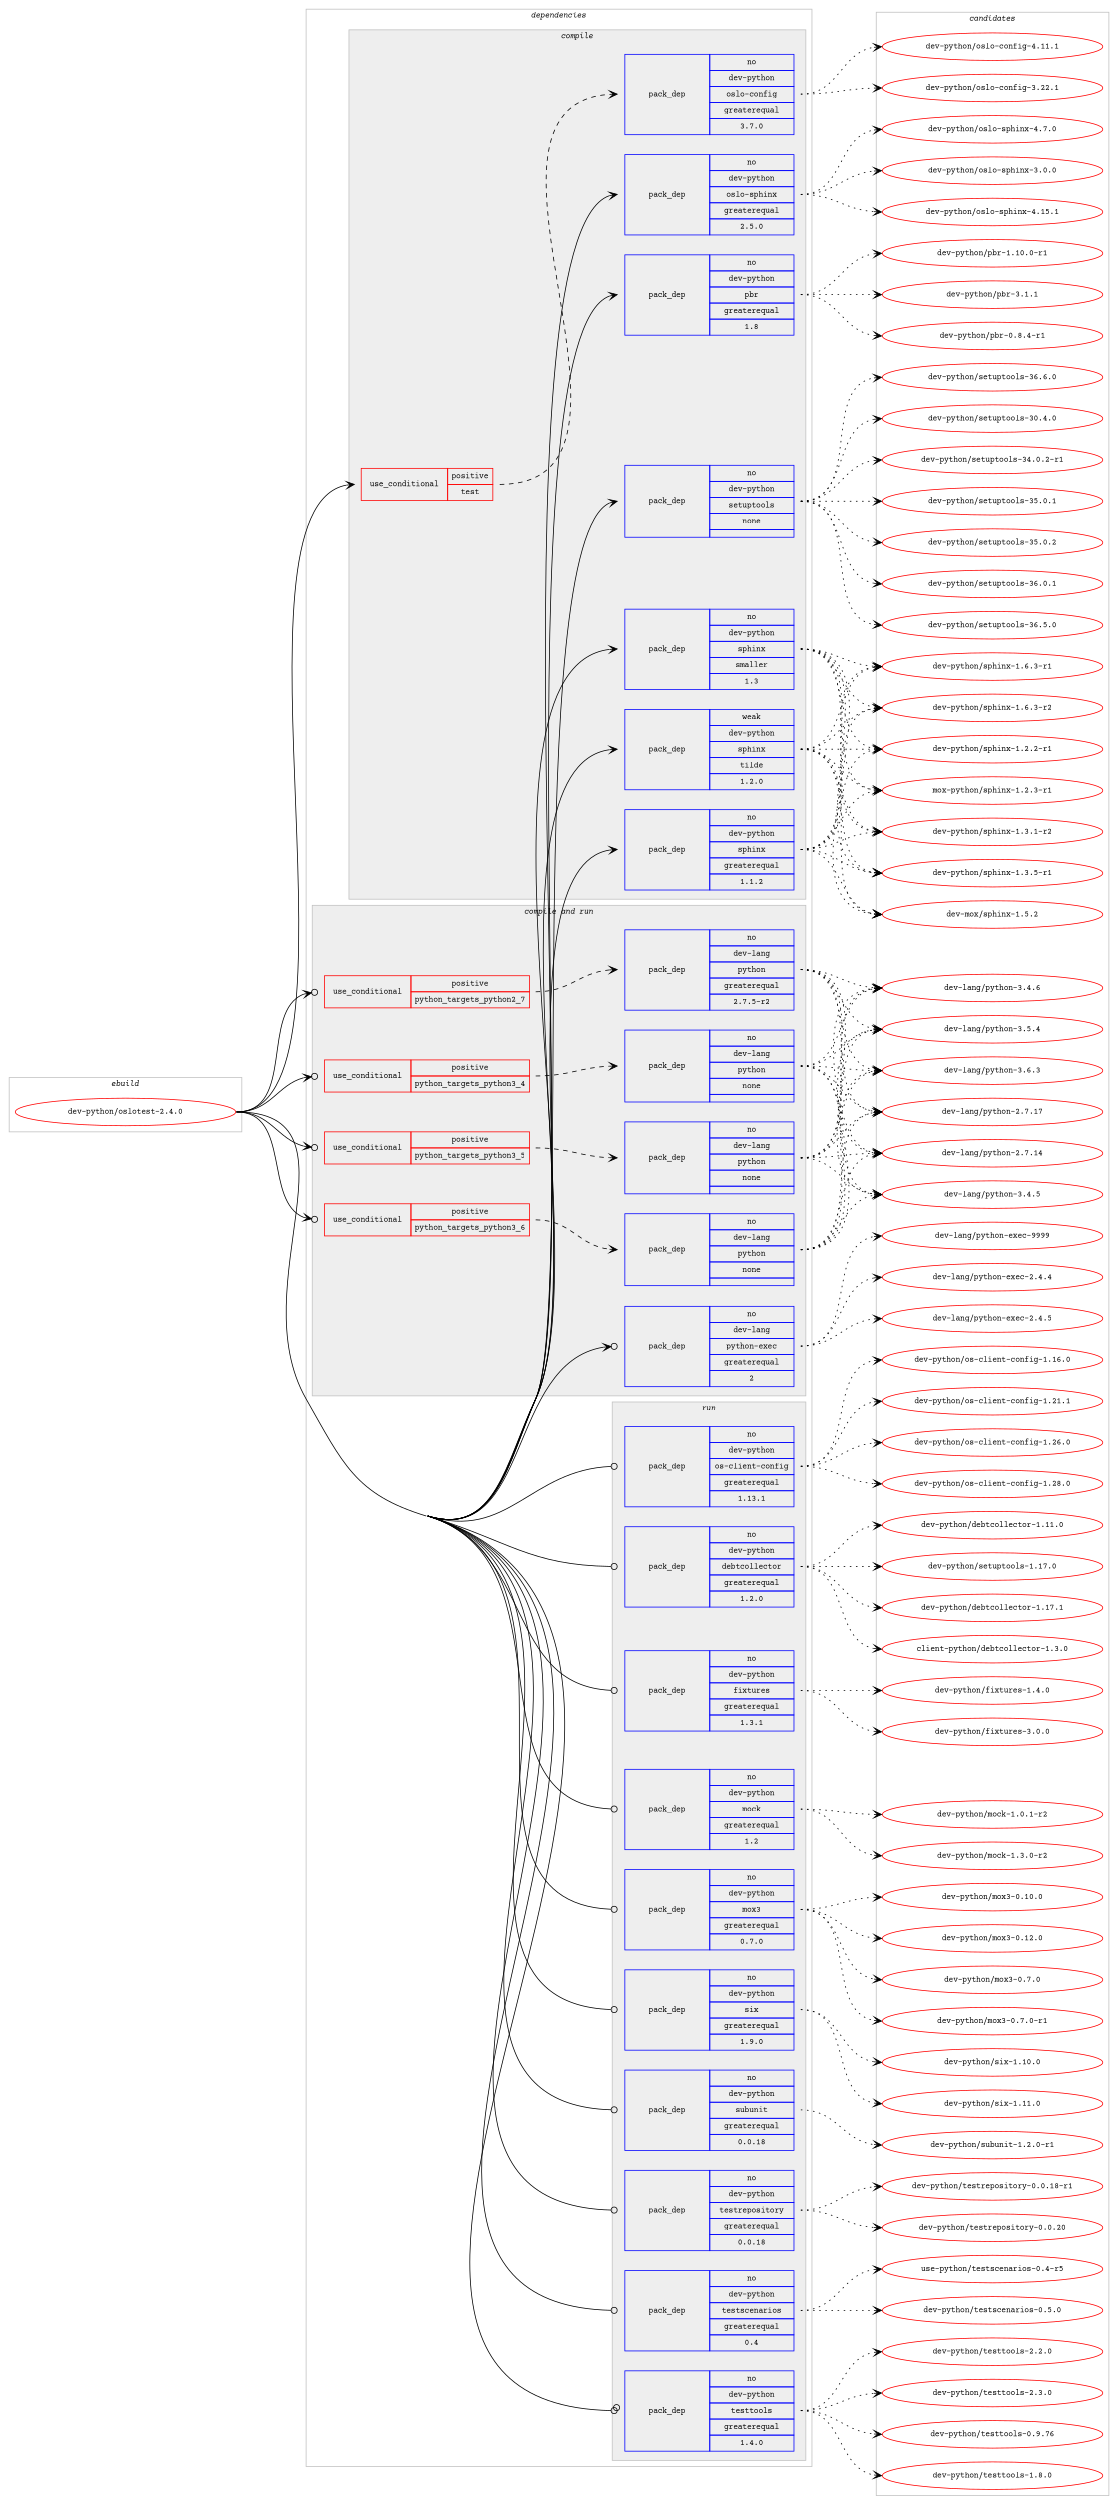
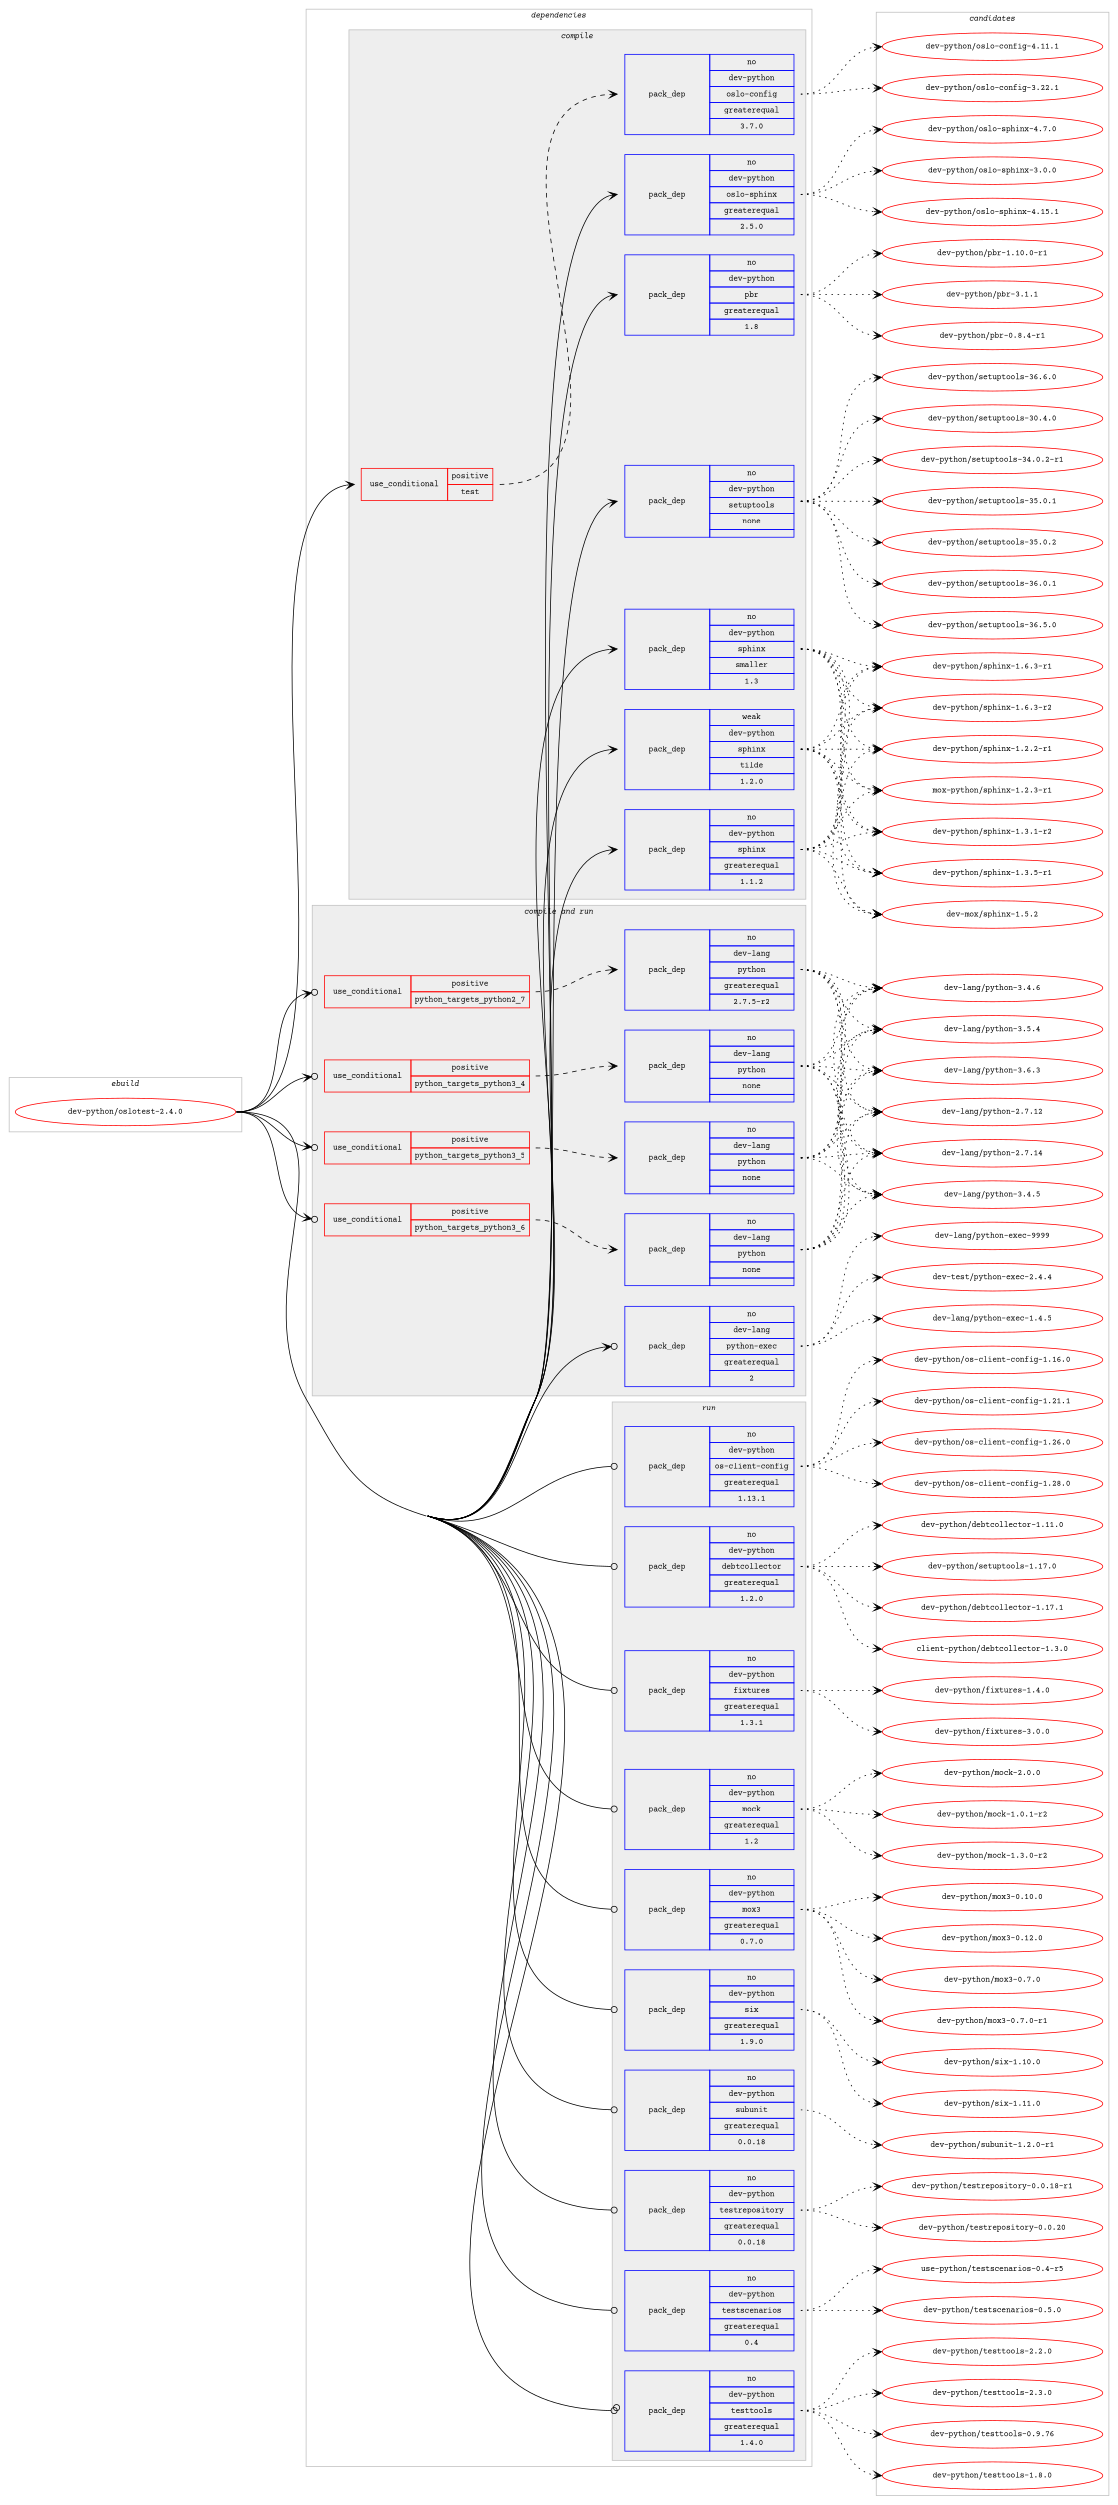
node "dev-lang/python-2.7.17": label "dev-lang/python-2.7.17" -> "dev-lang/python-2.7.12"
node "dev-lang/python-exec-2.4.4": label "dev-lang/python-exec-2.4.4" -> "dev-test/python-exec-2.4.4"
node "dev-lang/python-exec-2.4.5": label "dev-lang/python-exec-2.4.5" -> "dev-lang/python-exec-1.4.5"
node "dev-python/mock-2.0.0": added
